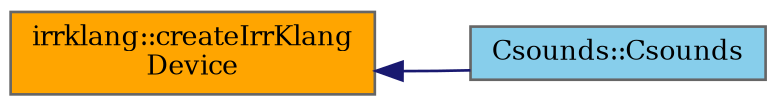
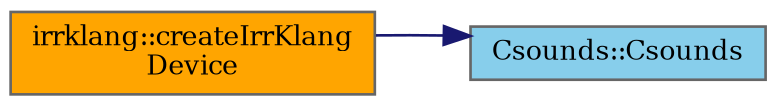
edge "Csounds::Csounds" -> "irrklang::createIrrKlang Device": reversed
